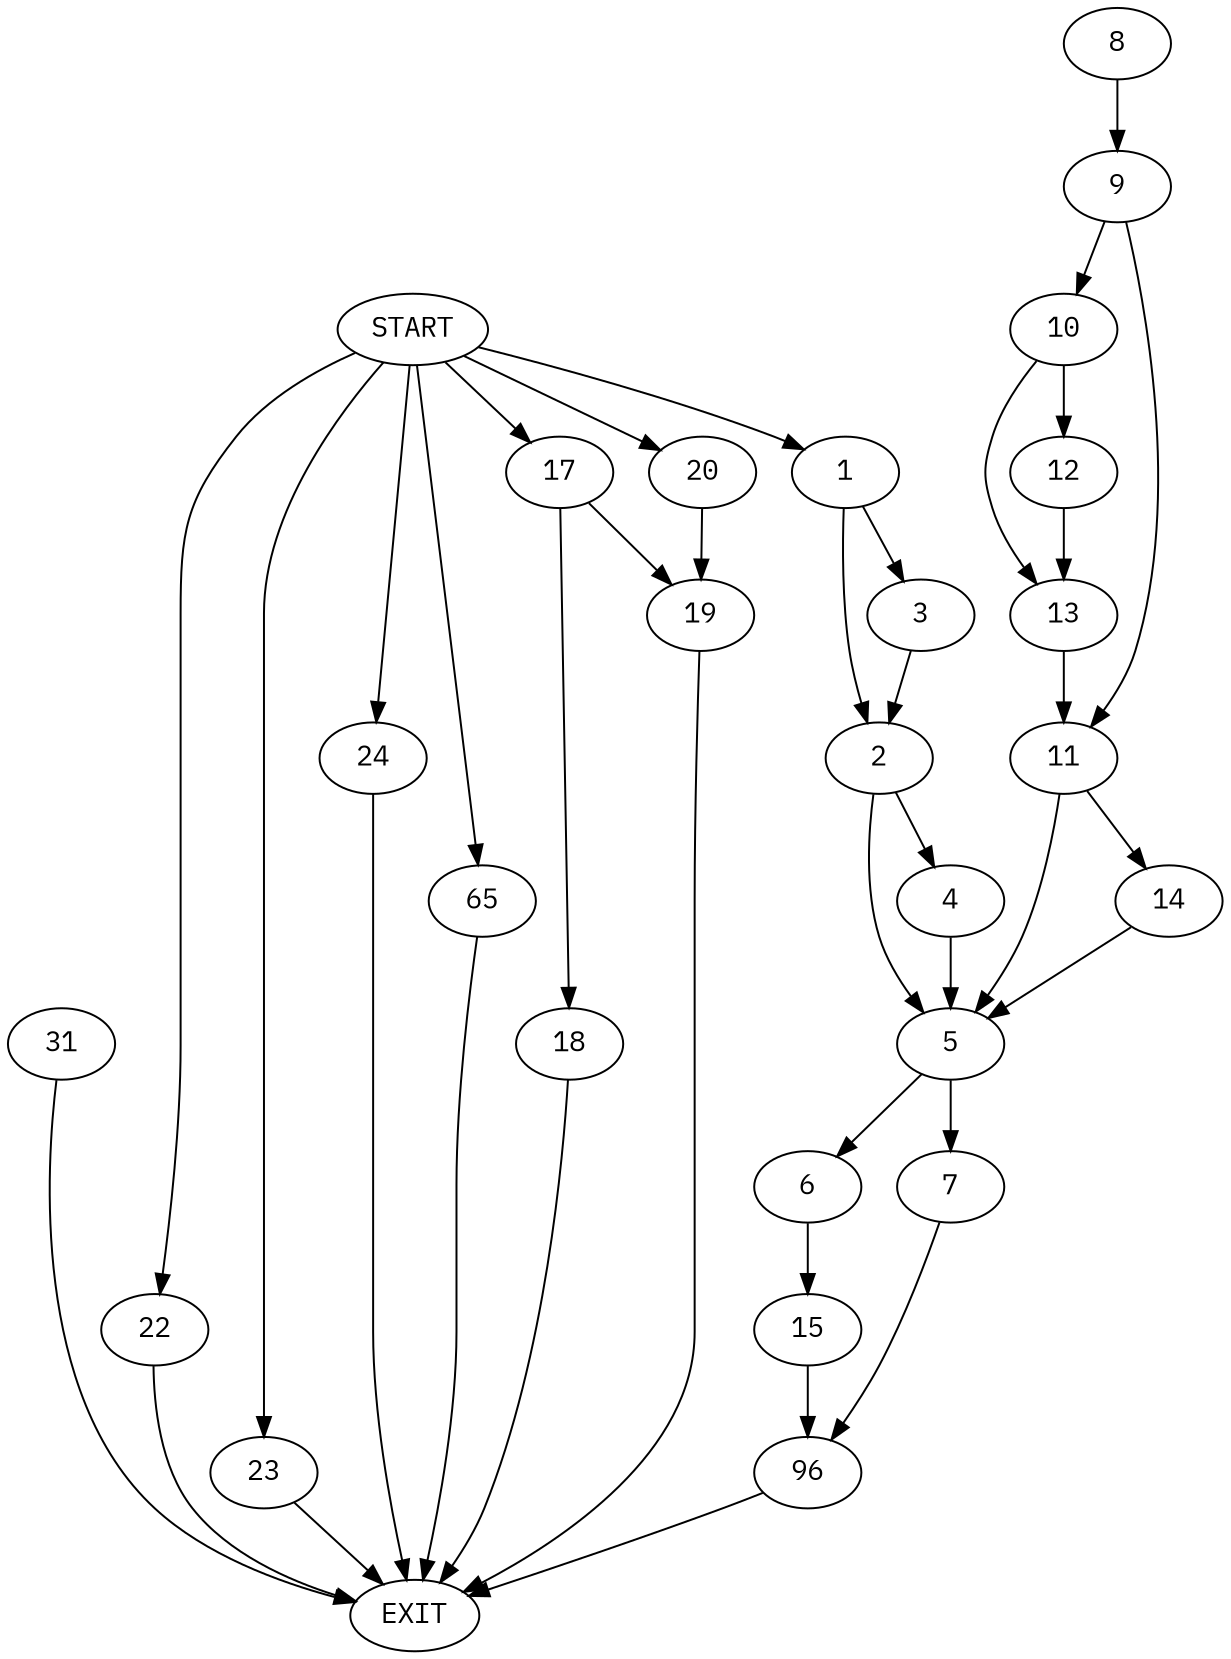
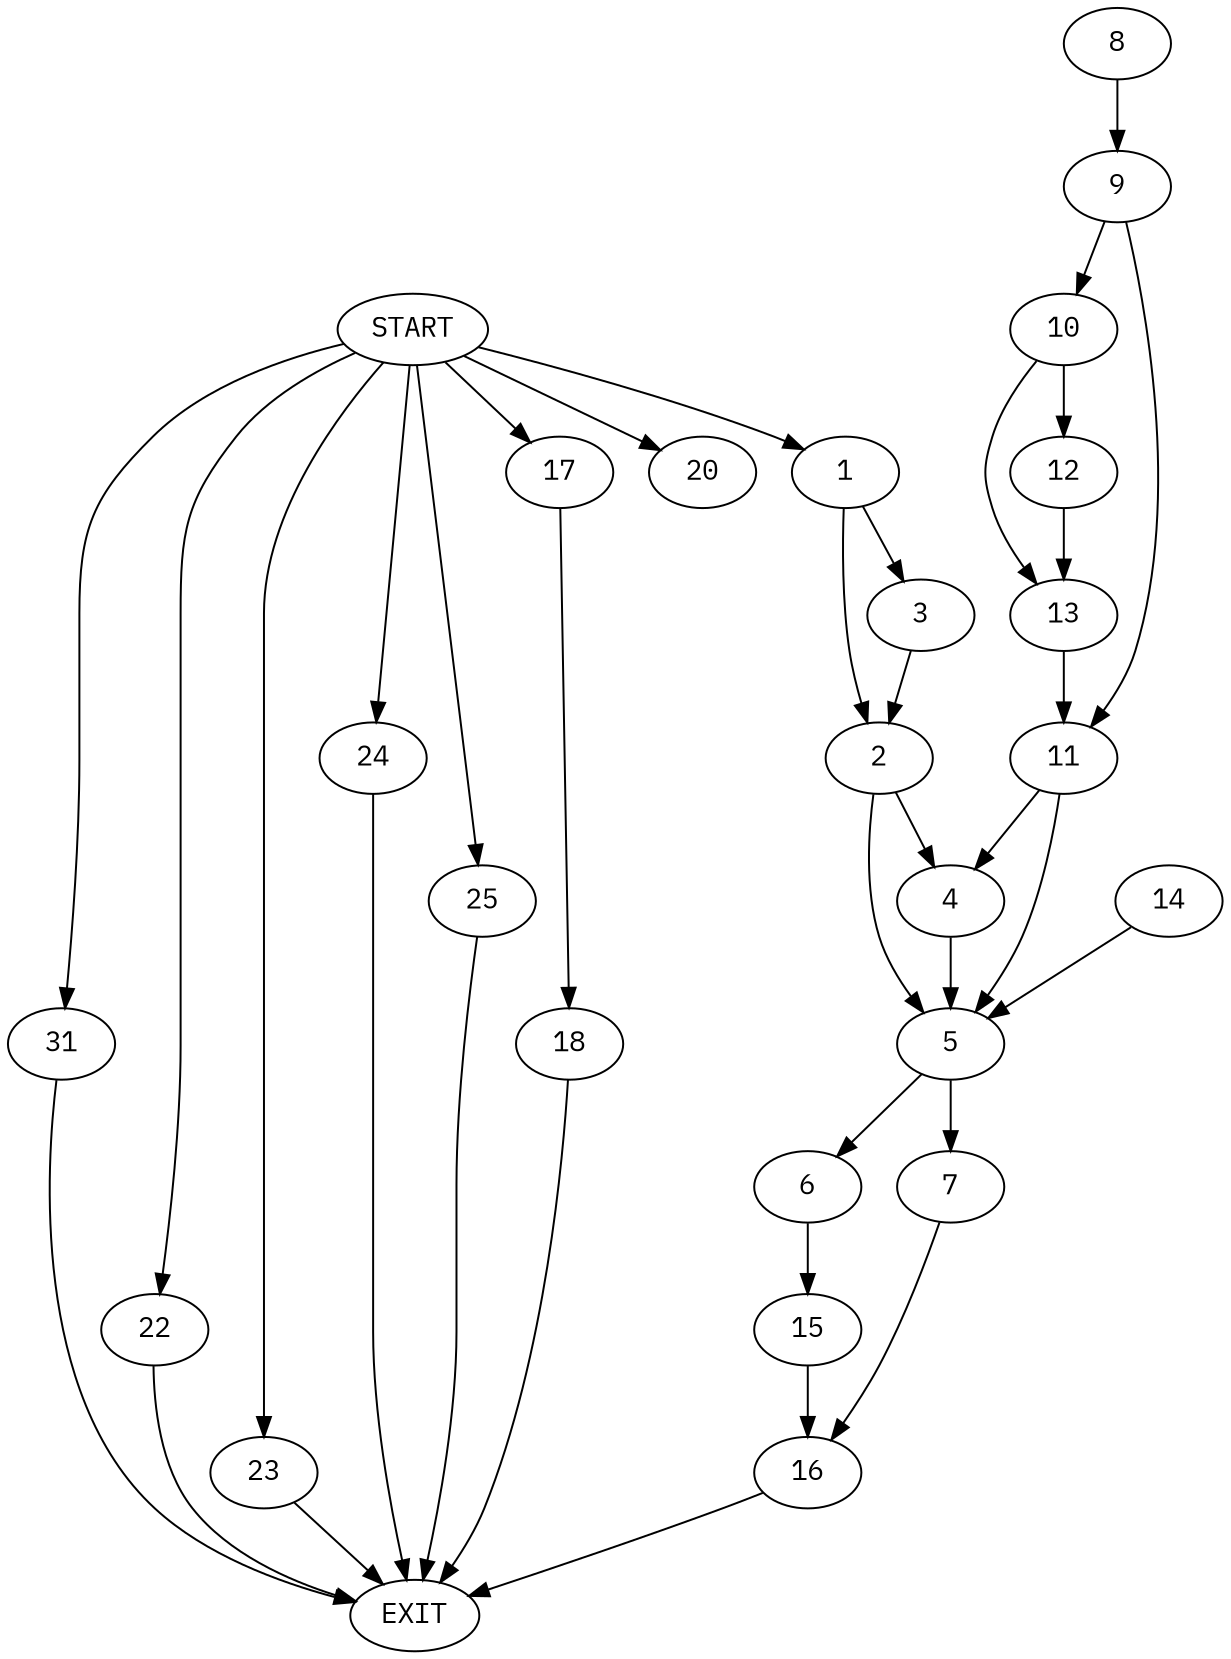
edge "START" -> "31": added
node "19": removed
edge "11" -> "14": now "11" -> "4"
node "65": label "65" -> "25"
node "96": label "96" -> "16"
